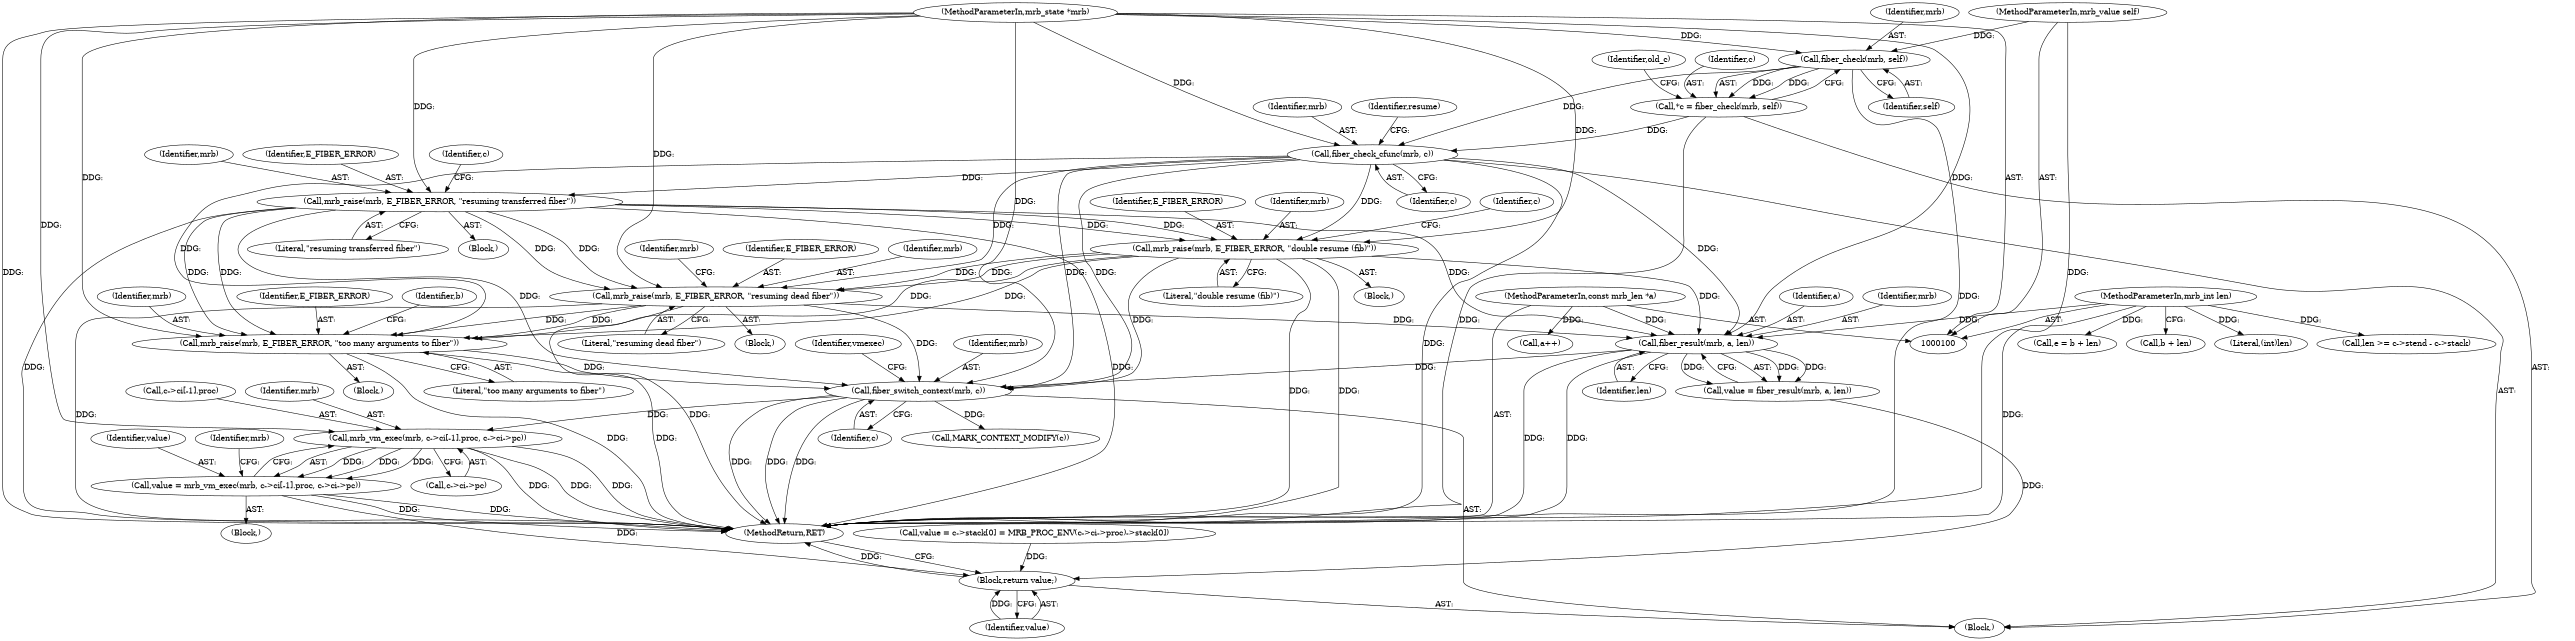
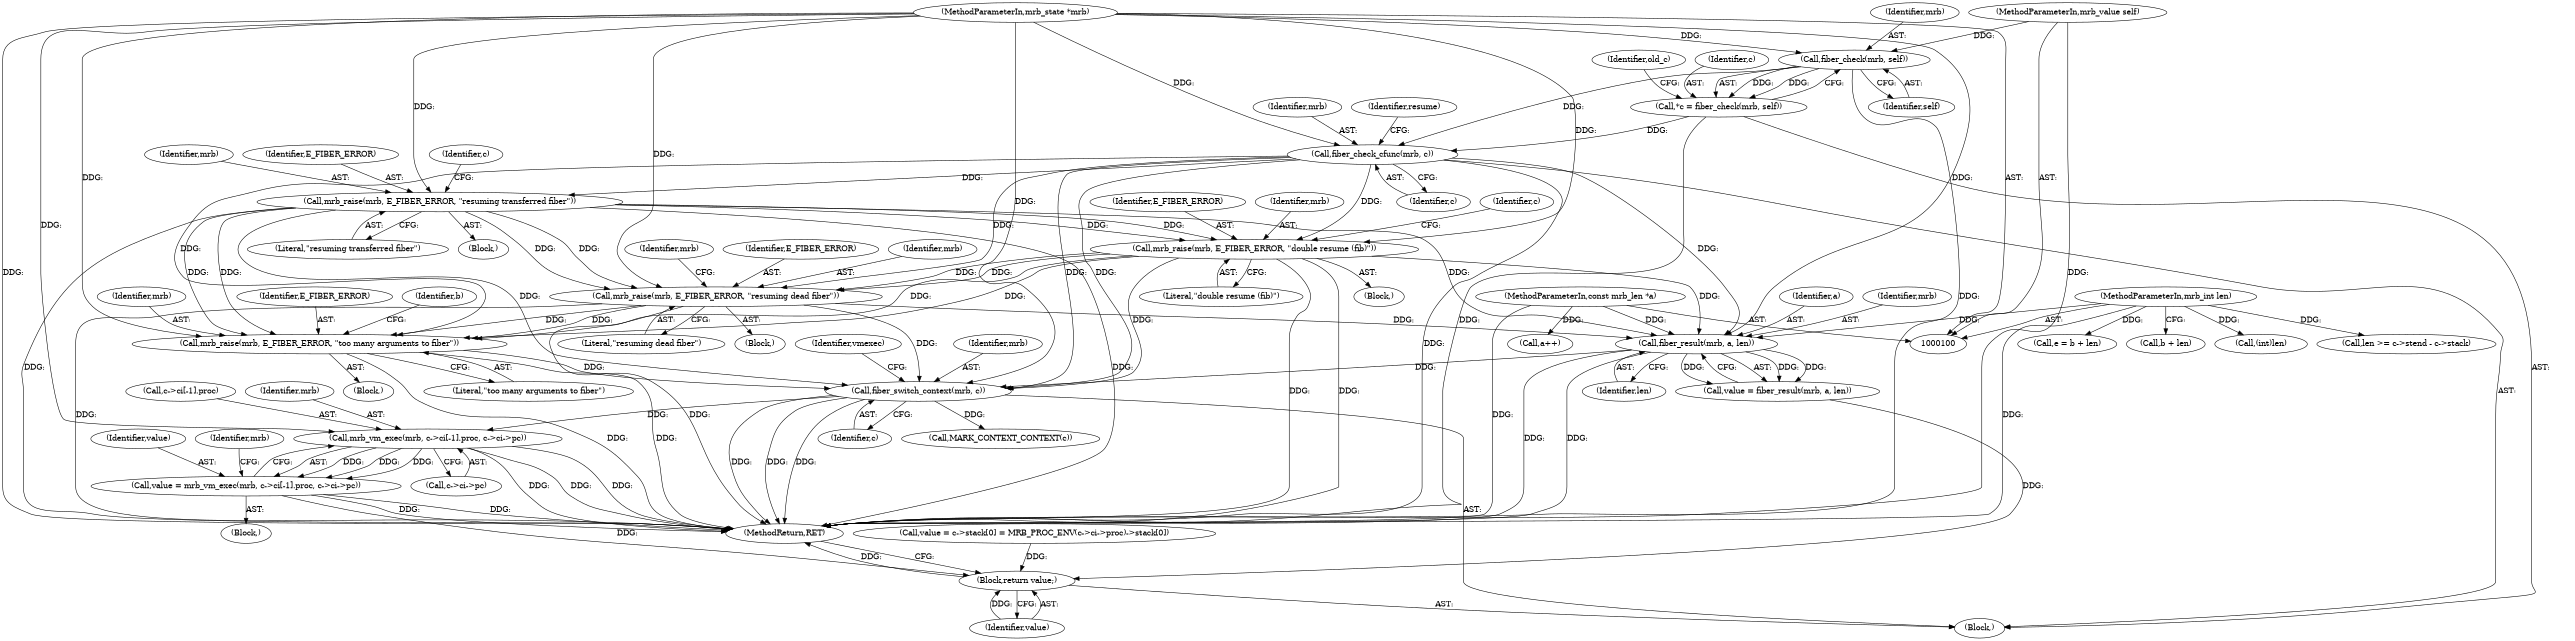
node "(Literal,(int)len)": label "(Literal,(int)len)" -> "(Call,(int)len)"
edge "(MethodParameterIn,const mrb_len *a)" -> "(MethodReturn,RET)": label "AST: " -> "DDG: "
node "(Call,MARK_CONTEXT_MODIFY(c))": label "(Call,MARK_CONTEXT_MODIFY(c))" -> "(Call,MARK_CONTEXT_CONTEXT(c))"
